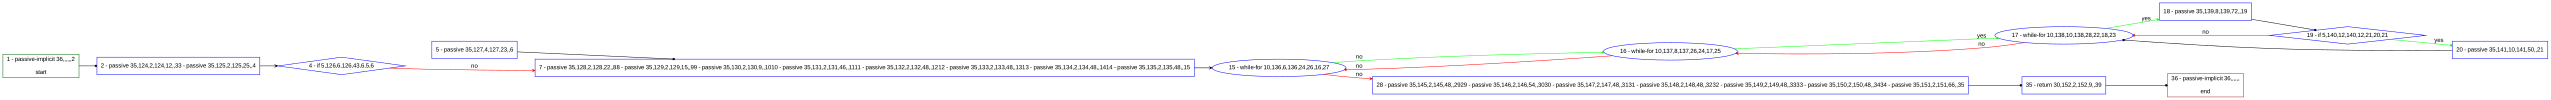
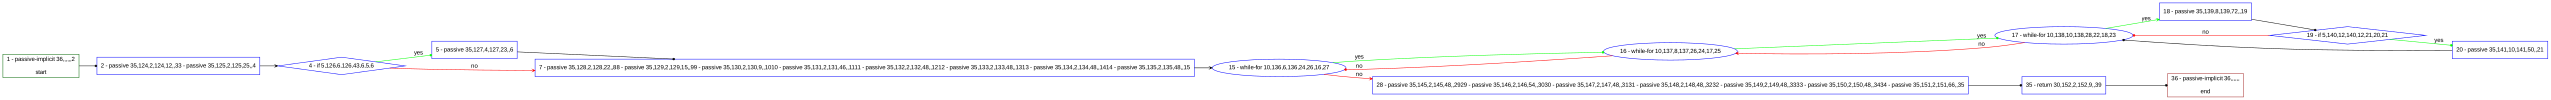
edge "15 - while-for 10,136,6,136,24,26,16,27" -> "16 - while-for 10,137,8,137,26,24,17,25": label "no" -> "yes"
edge "4 - if 5,126,6,126,43,6,5,6" -> "5 - passive 35,127,4,127,23,,6": added, label "yes"
